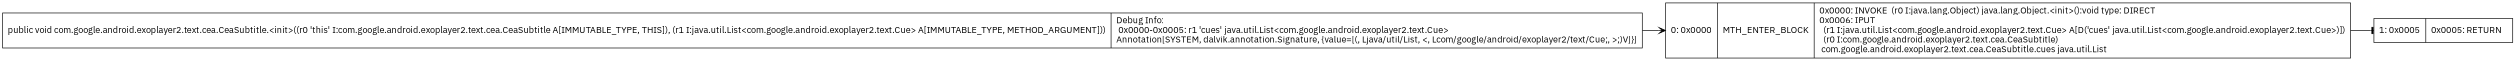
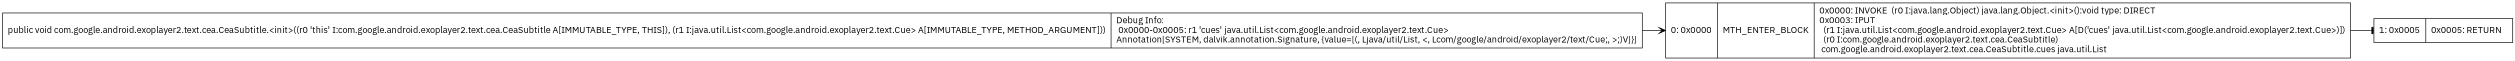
node "0: 0x0000": text "0x0006: IPUT" -> "0x0003: IPUT"
